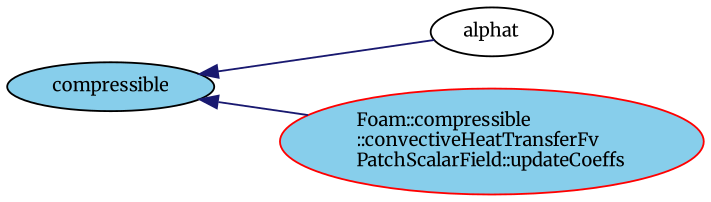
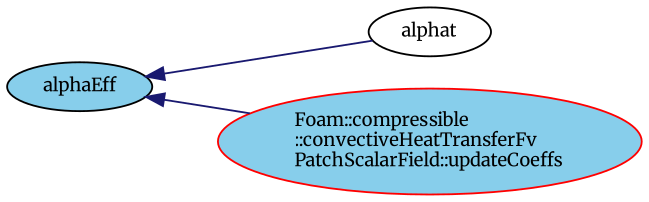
node "compressible": label "compressible" -> "alphaEff"
